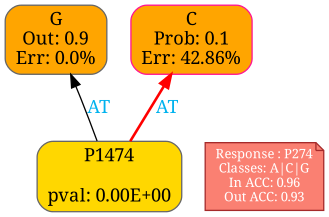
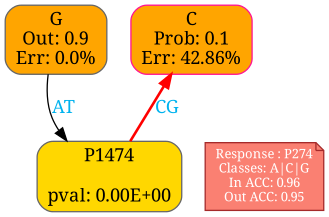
edge "P1474 pval: 0.00E+00" -> "C Prob: 0.1 Err: 42.86%": label "AT" -> "CG"
edge "P1474 pval: 0.00E+00" -> "G Out: 0.9 Err: 0.0%": reversed
node "Response : P274 Classes: A|C|G In ACC: 0.96 Out ACC: 0.93": label "Response : P274 Classes: A|C|G In ACC: 0.96 Out ACC: 0.93" -> "Response : P274 Classes: A|C|G In ACC: 0.96 Out ACC: 0.95"
